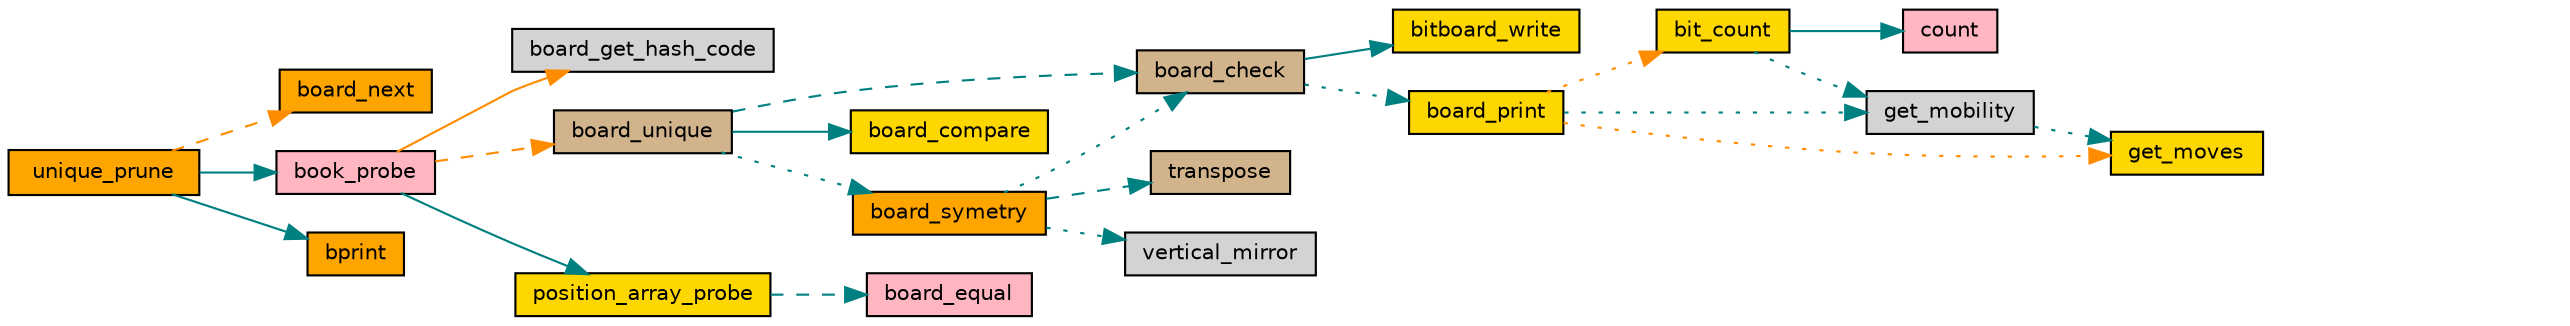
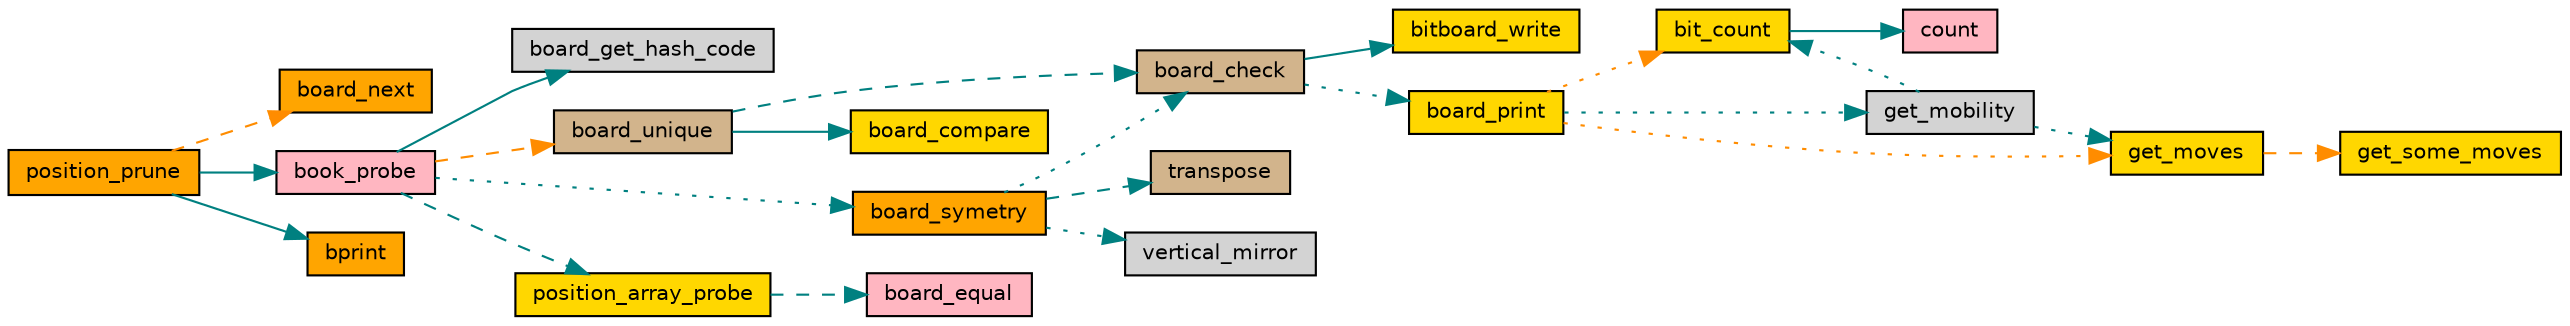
edge "bit_count" -> "get_mobility": reversed
edge "book_probe" -> "board_get_hash_code": color darkorange -> teal
node "get_some_moves": added
edge "board_unique" -> "board_symetry": now "book_probe" -> "board_symetry"
node "unique_prune": label "unique_prune" -> "position_prune"
edge "book_probe" -> "position_array_probe": style solid -> dashed
